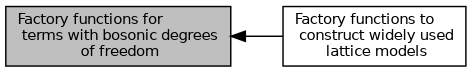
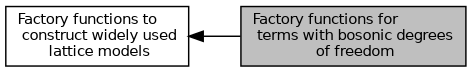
edge "Factory functions to construct widely used lattice models" -> "Factory functions for terms with bosonic degrees of freedom": reversed
